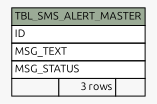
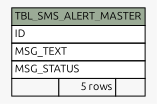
node "TBL_SMS_ALERT_MASTER": text "3 rows" -> "5 rows"
